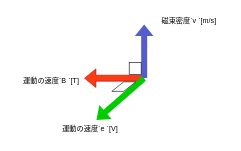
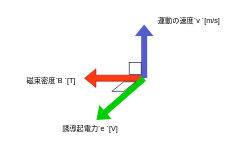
node "磁束密度`v `[m/s]": label "磁束密度`v `[m/s]" -> "運動の速度`v `[m/s]"
node "運動の速度`B `[T]": label "運動の速度`B `[T]" -> "磁束密度`B `[T]"
node "運動の速度`e `[V]": label "運動の速度`e `[V]" -> "誘導起電力`e `[V]"
